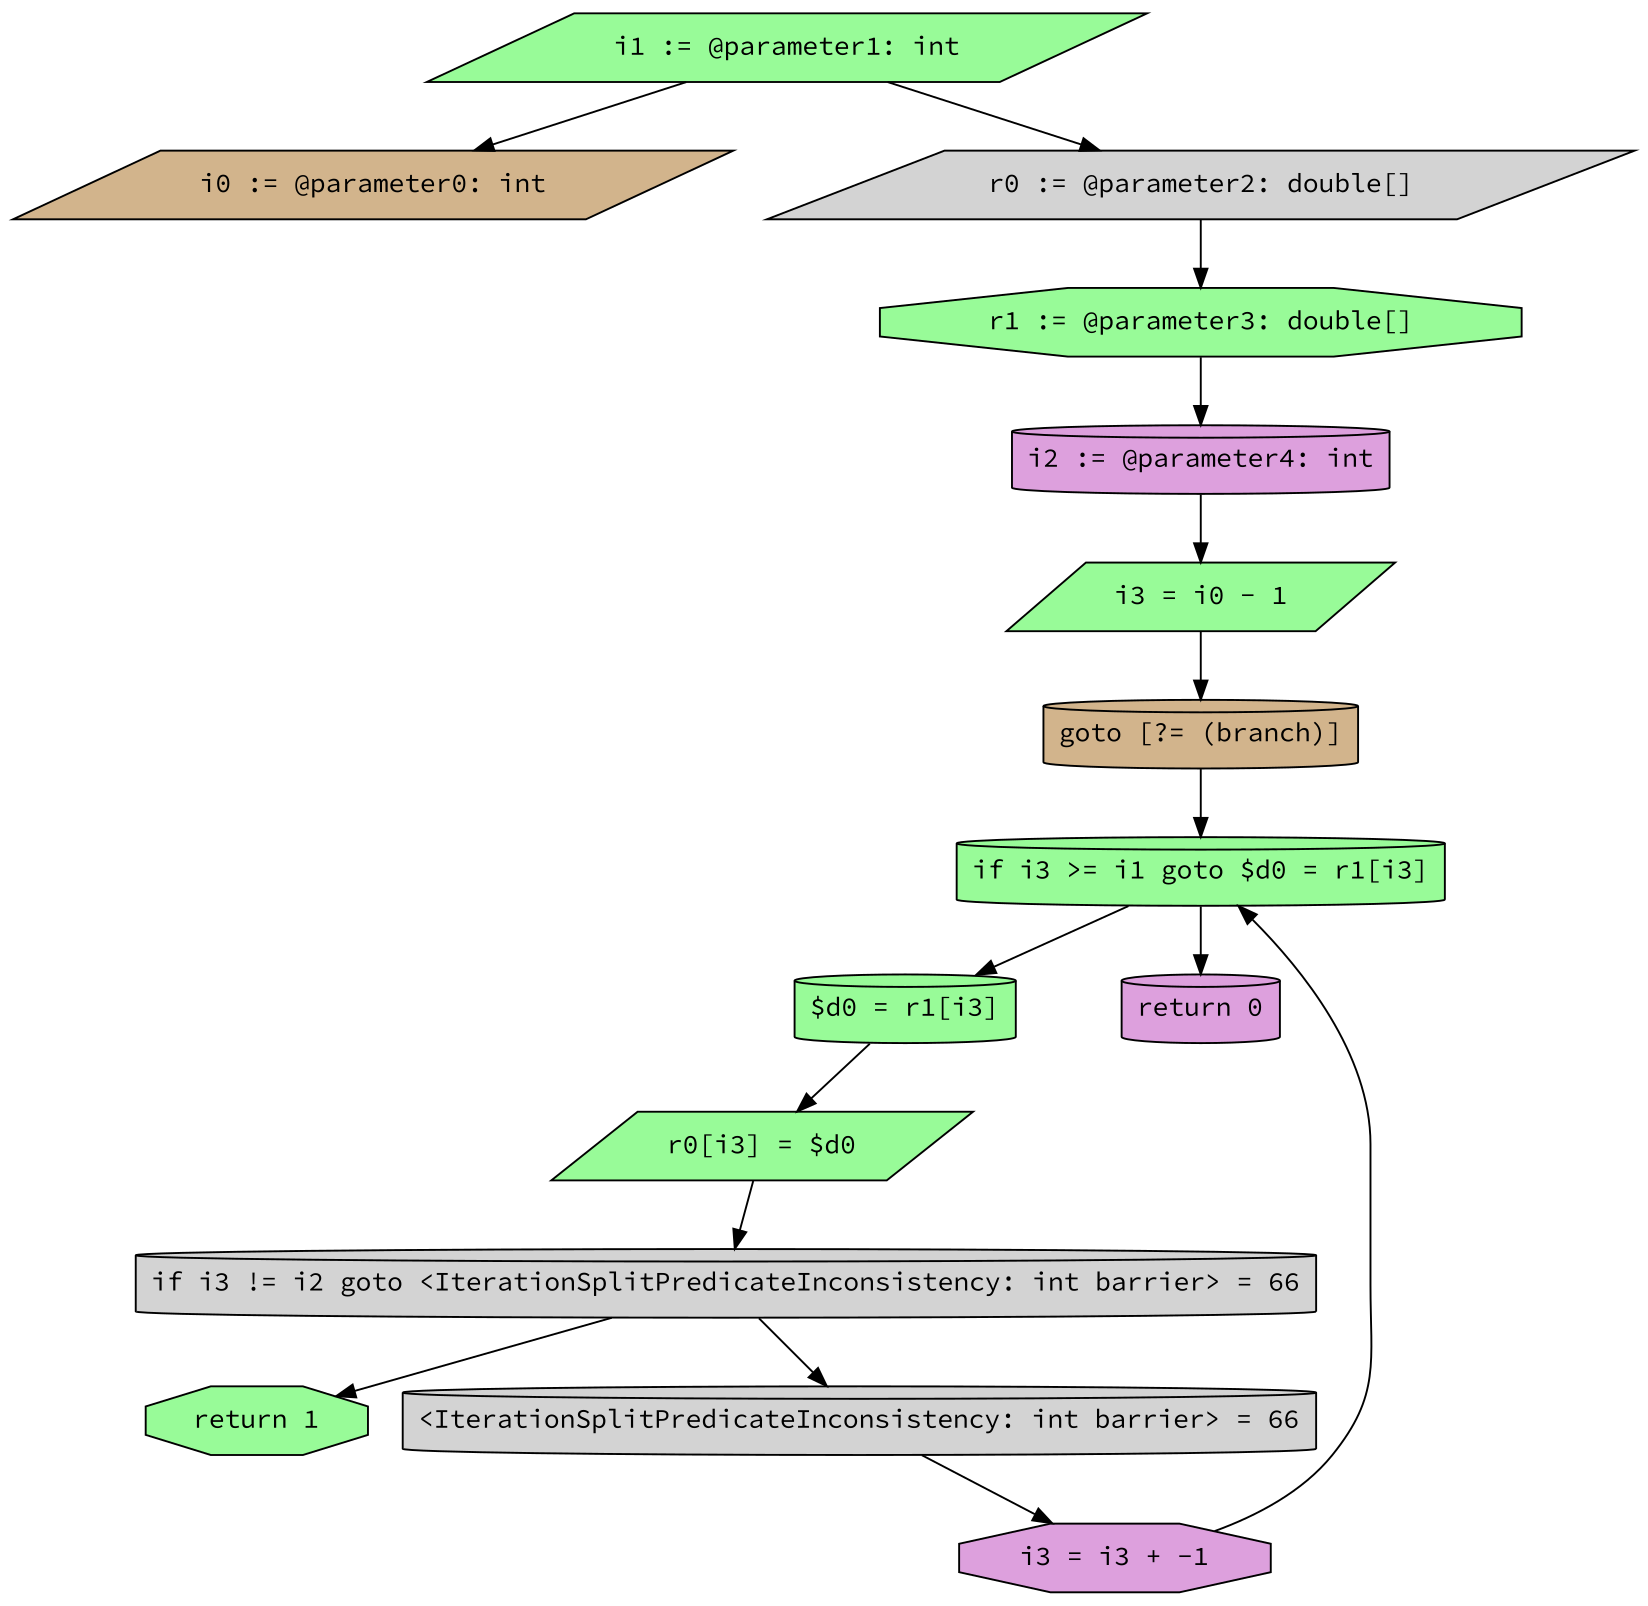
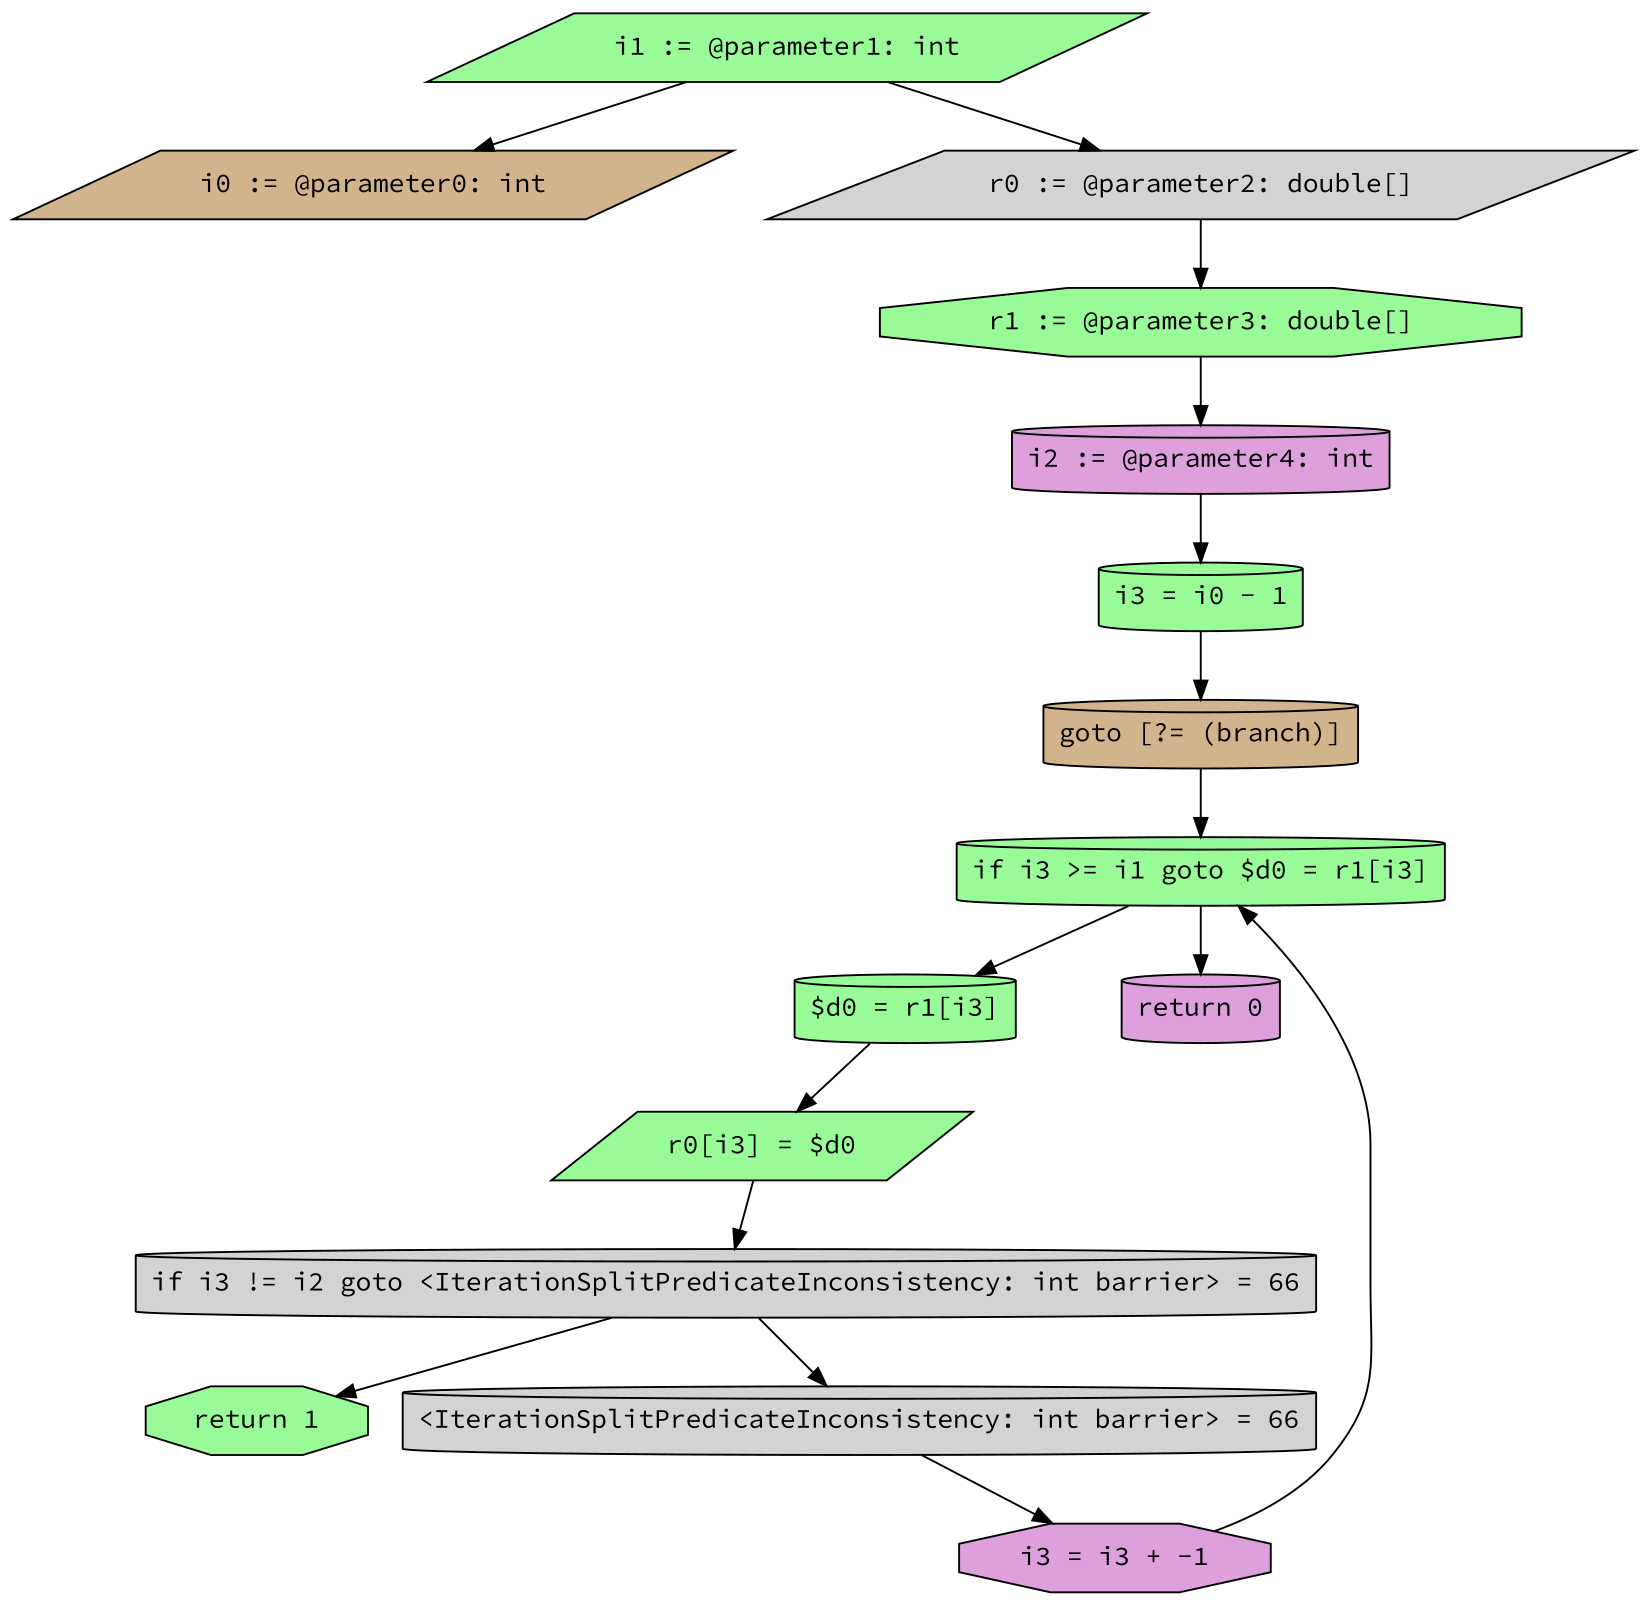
node "i3 = i0 - 1": shape parallelogram -> cylinder
